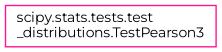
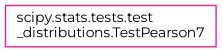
node "scipy.stats.tests.test _distributions.TestPearson3": label "scipy.stats.tests.test _distributions.TestPearson3" -> "scipy.stats.tests.test _distributions.TestPearson7"
